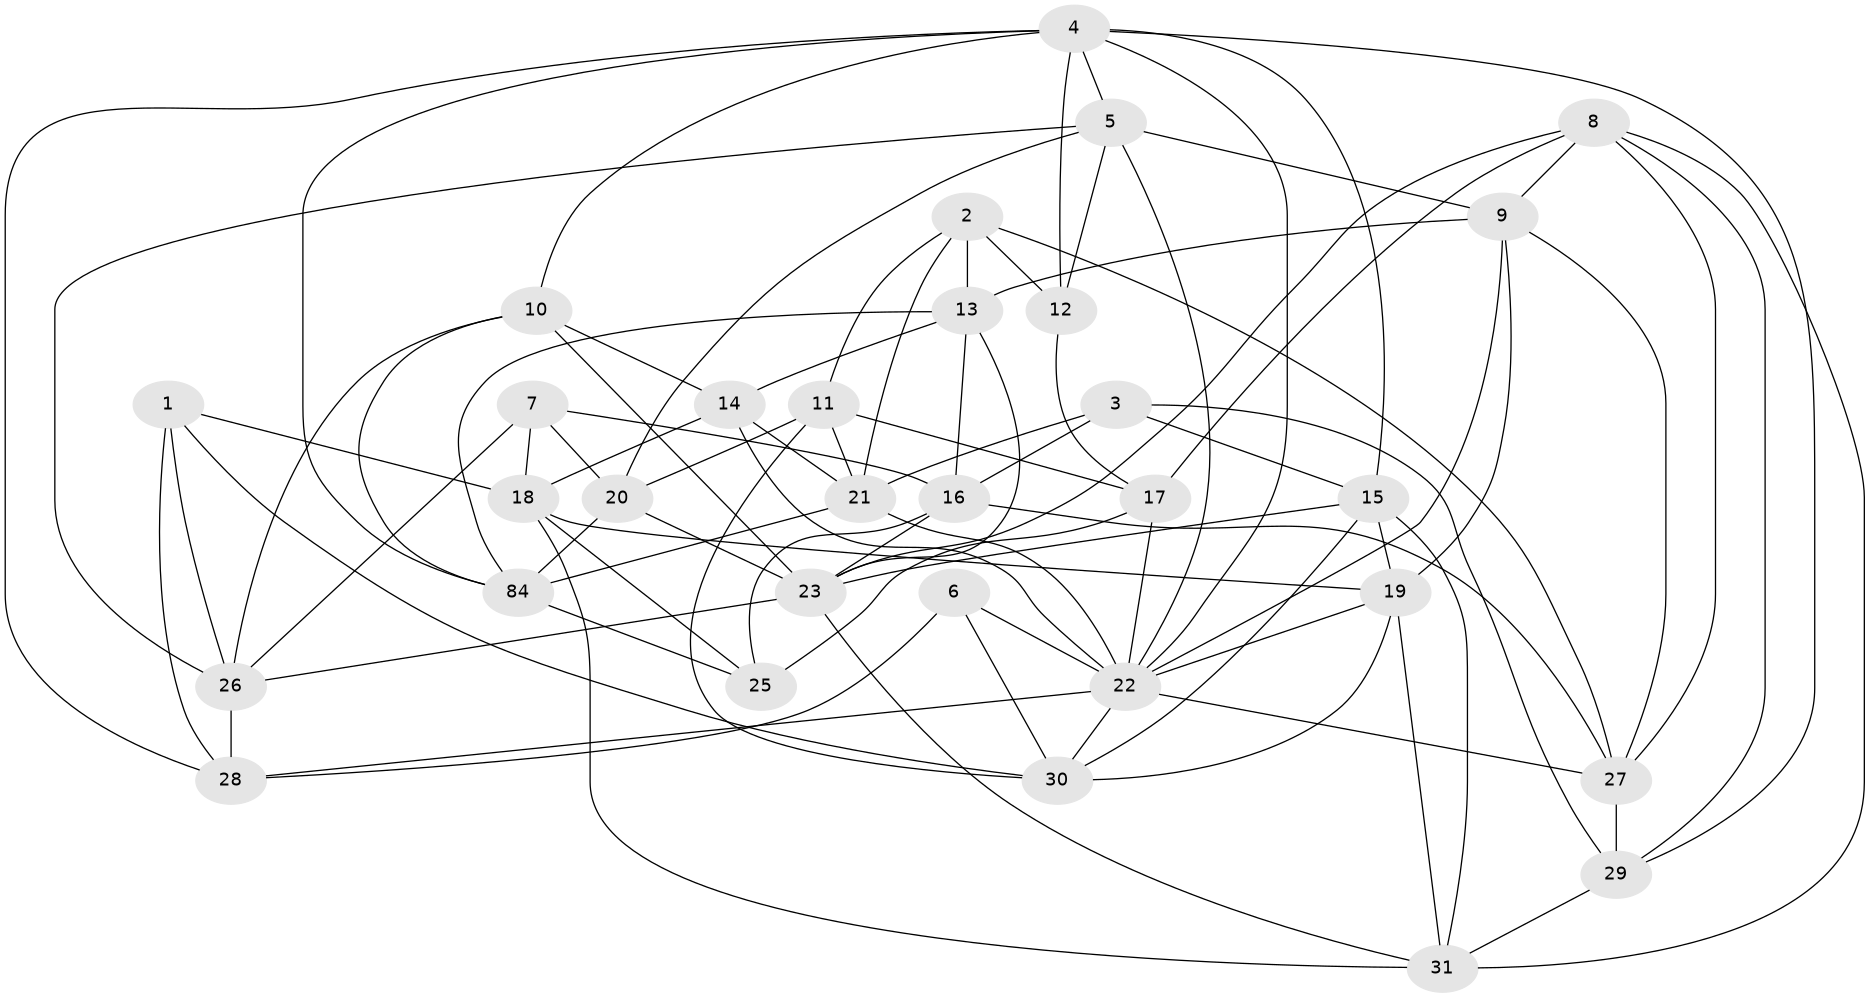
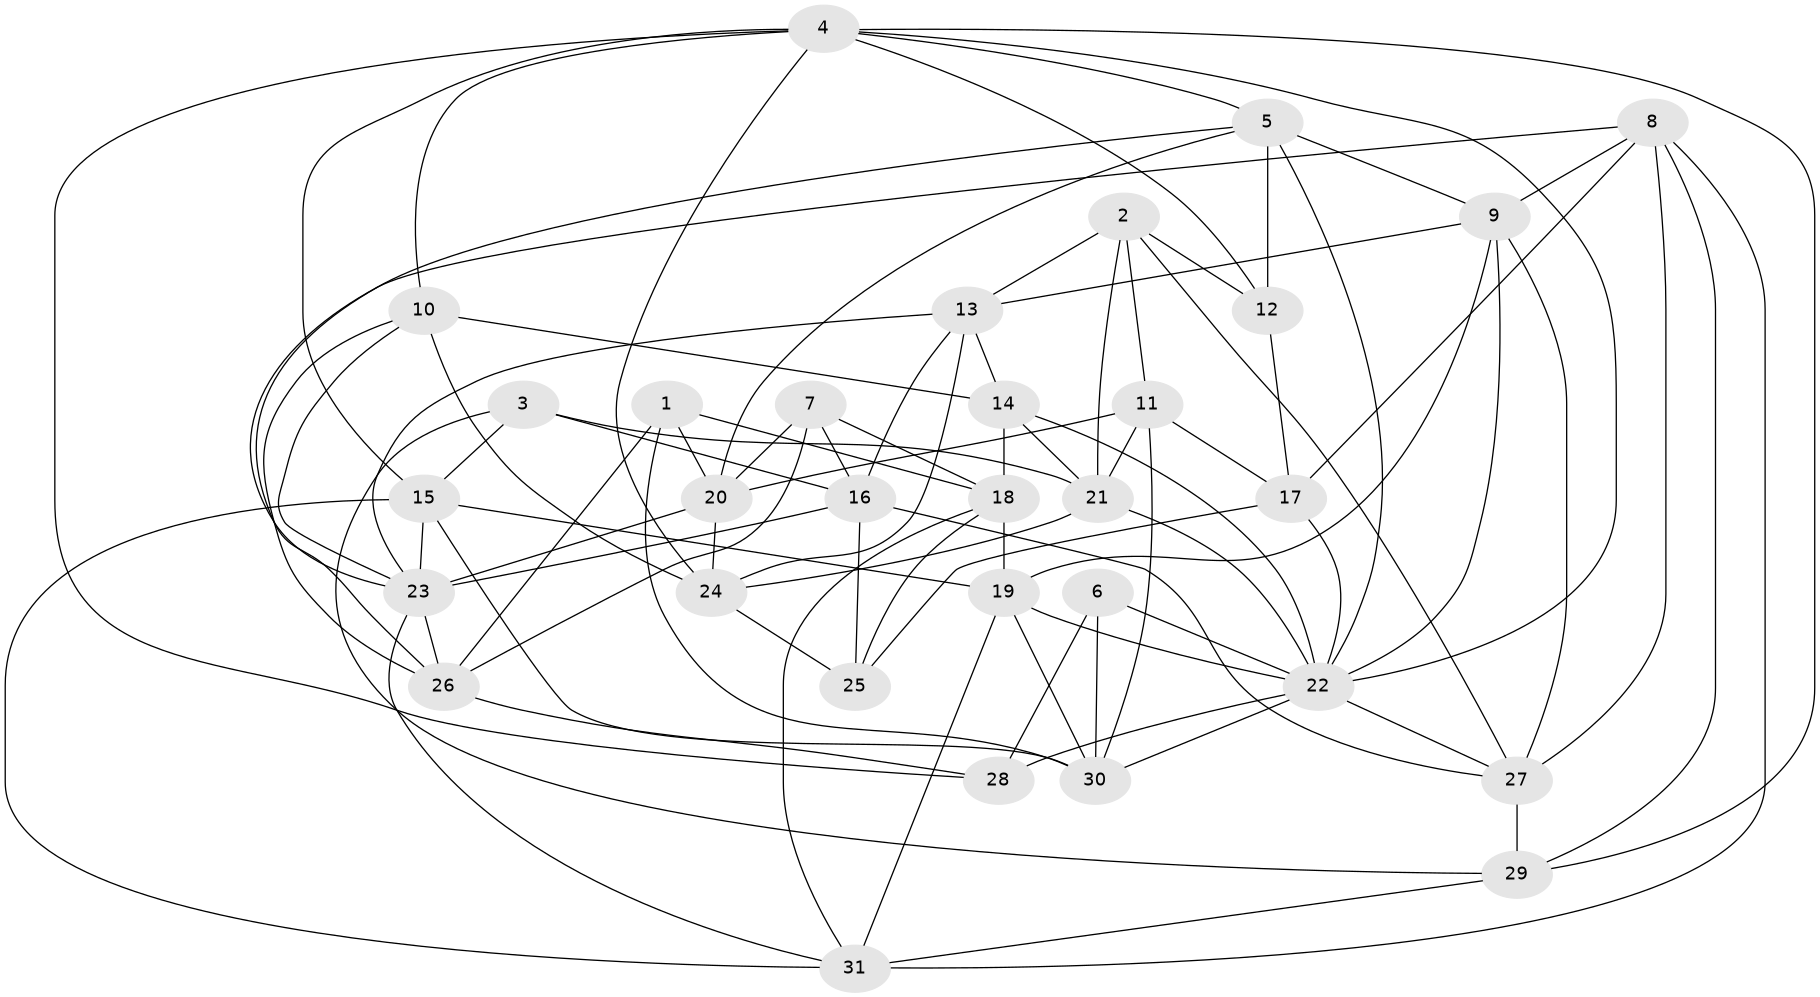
node "84": label "84" -> "24"
edge "1" -- "28": now "1" -- "20"
